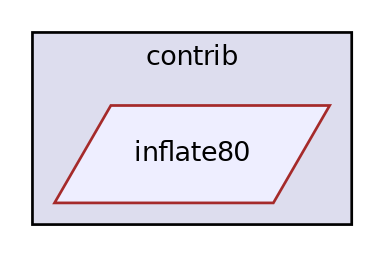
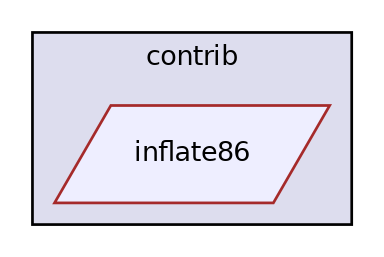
node "inflate80": label "inflate80" -> "inflate86"
